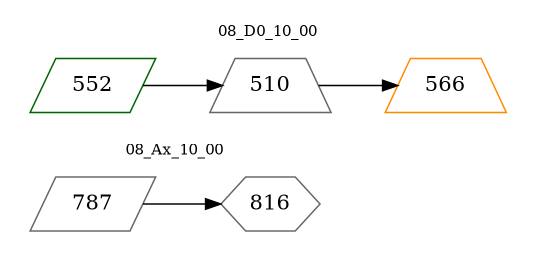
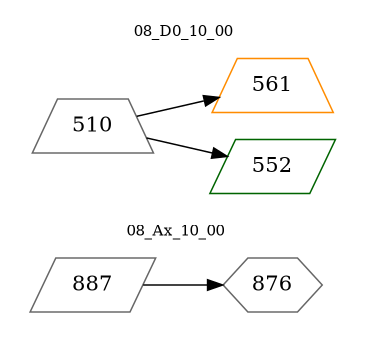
edge "552" -> "510": reversed
node "566": label "566" -> "561"
node "787": label "787" -> "887"
node "816": label "816" -> "876"
